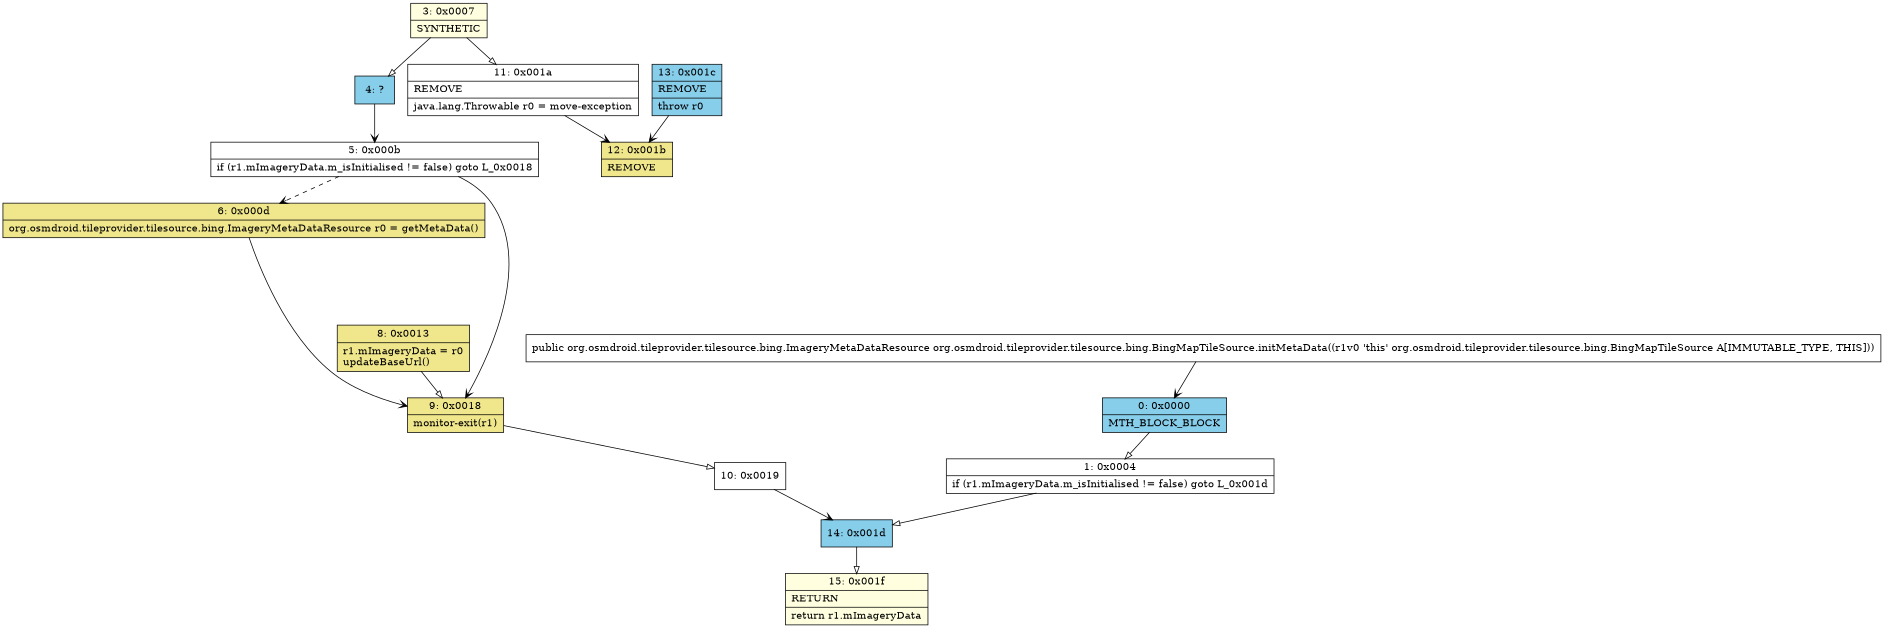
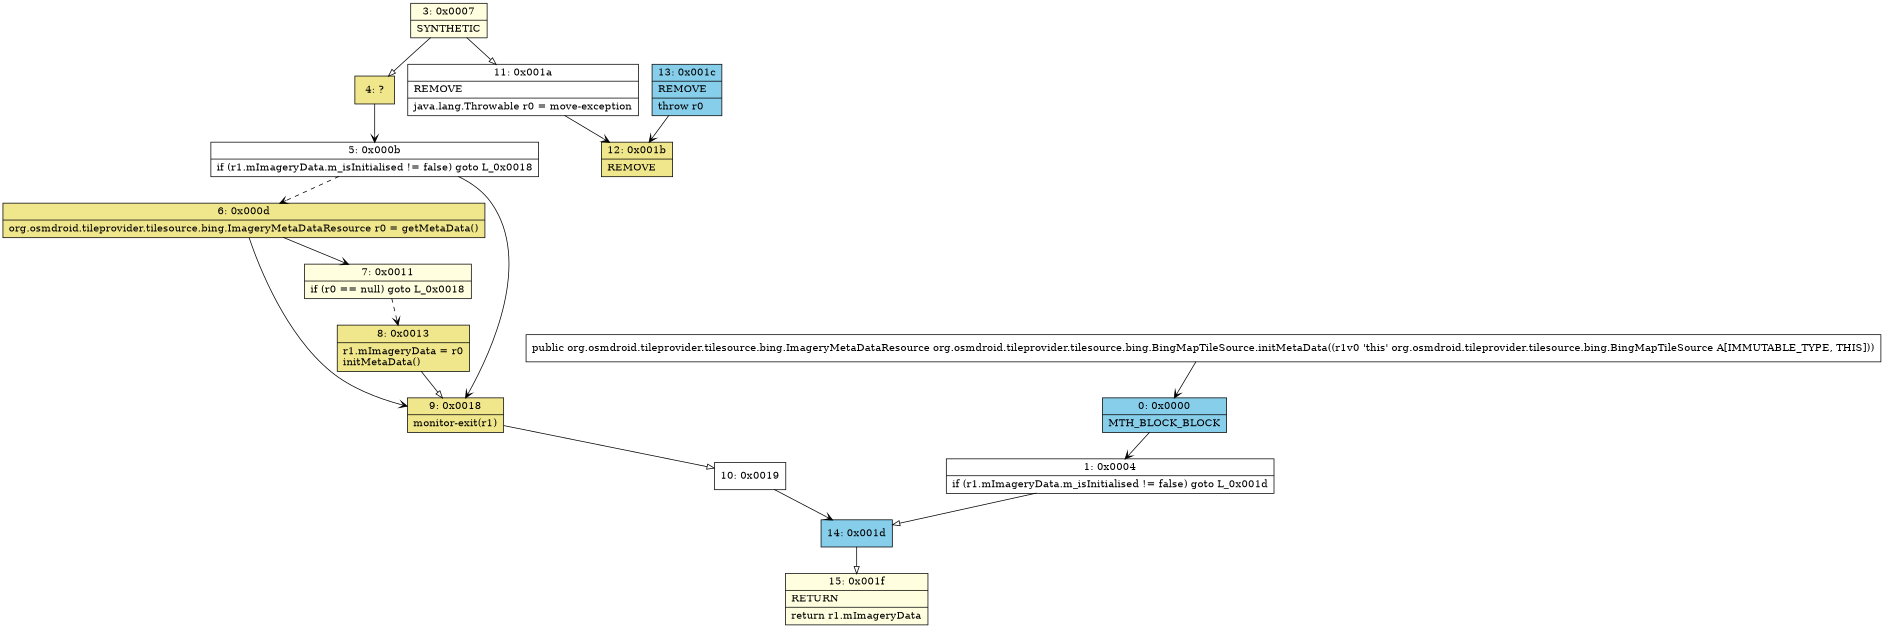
node "4: ?": fillcolor skyblue -> khaki
node "7: 0x0011": added
node "8: 0x0013": text "updateBaseUrl()" -> "initMetaData()"
edge "0: 0x0000" -> "1: 0x0004": arrowhead onormal -> vee
